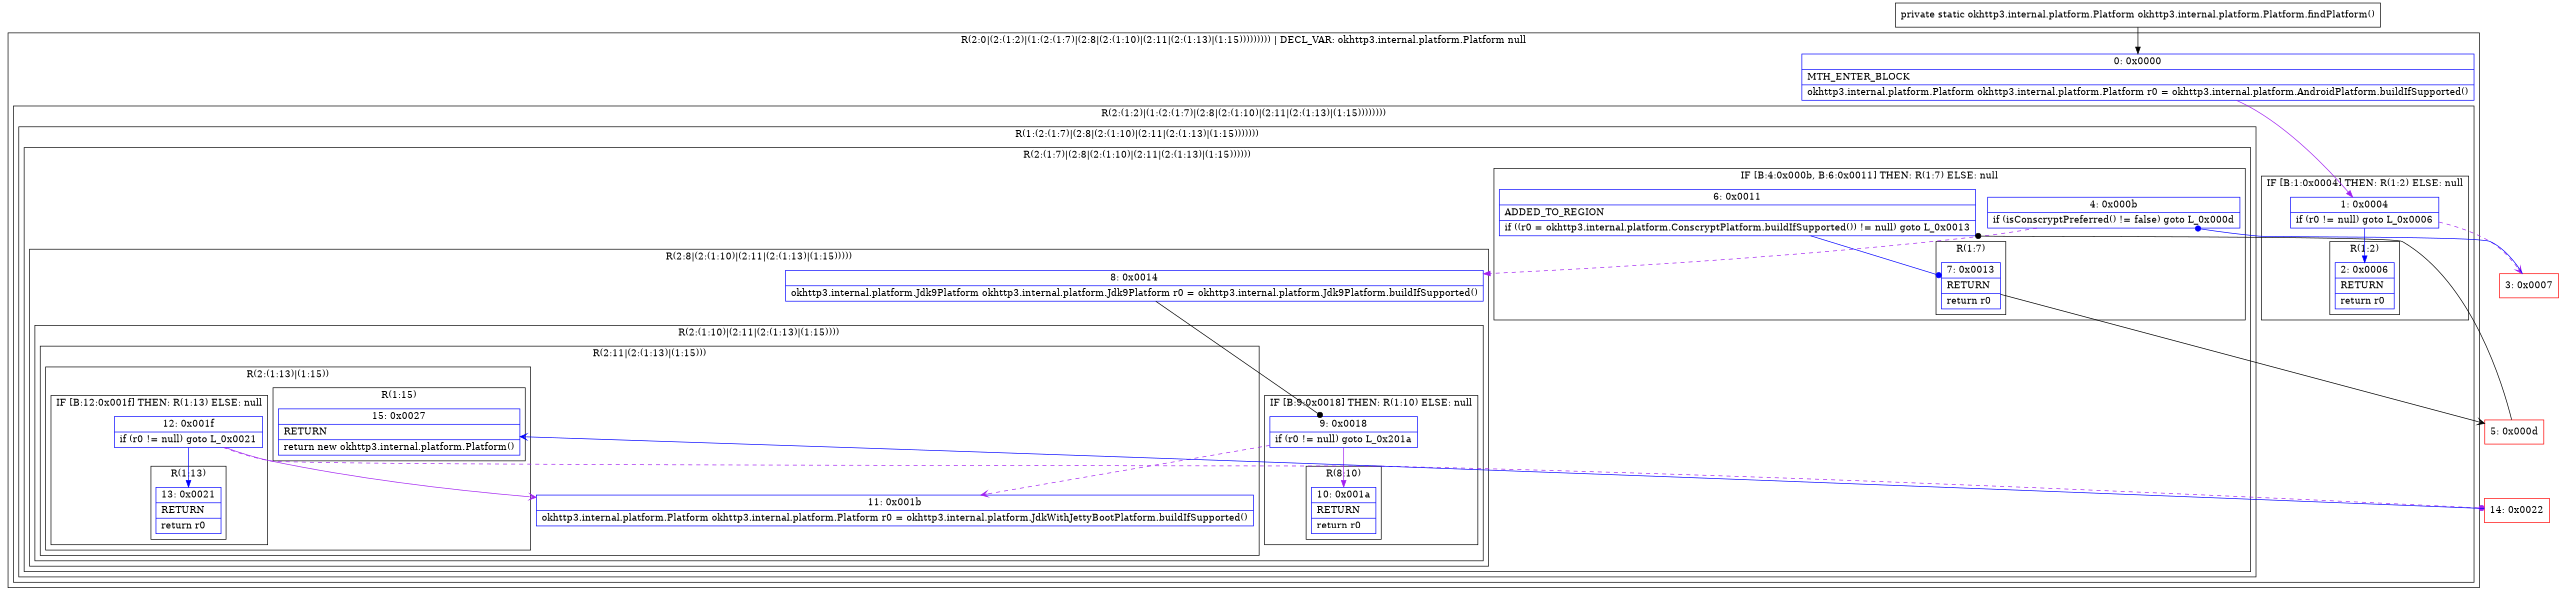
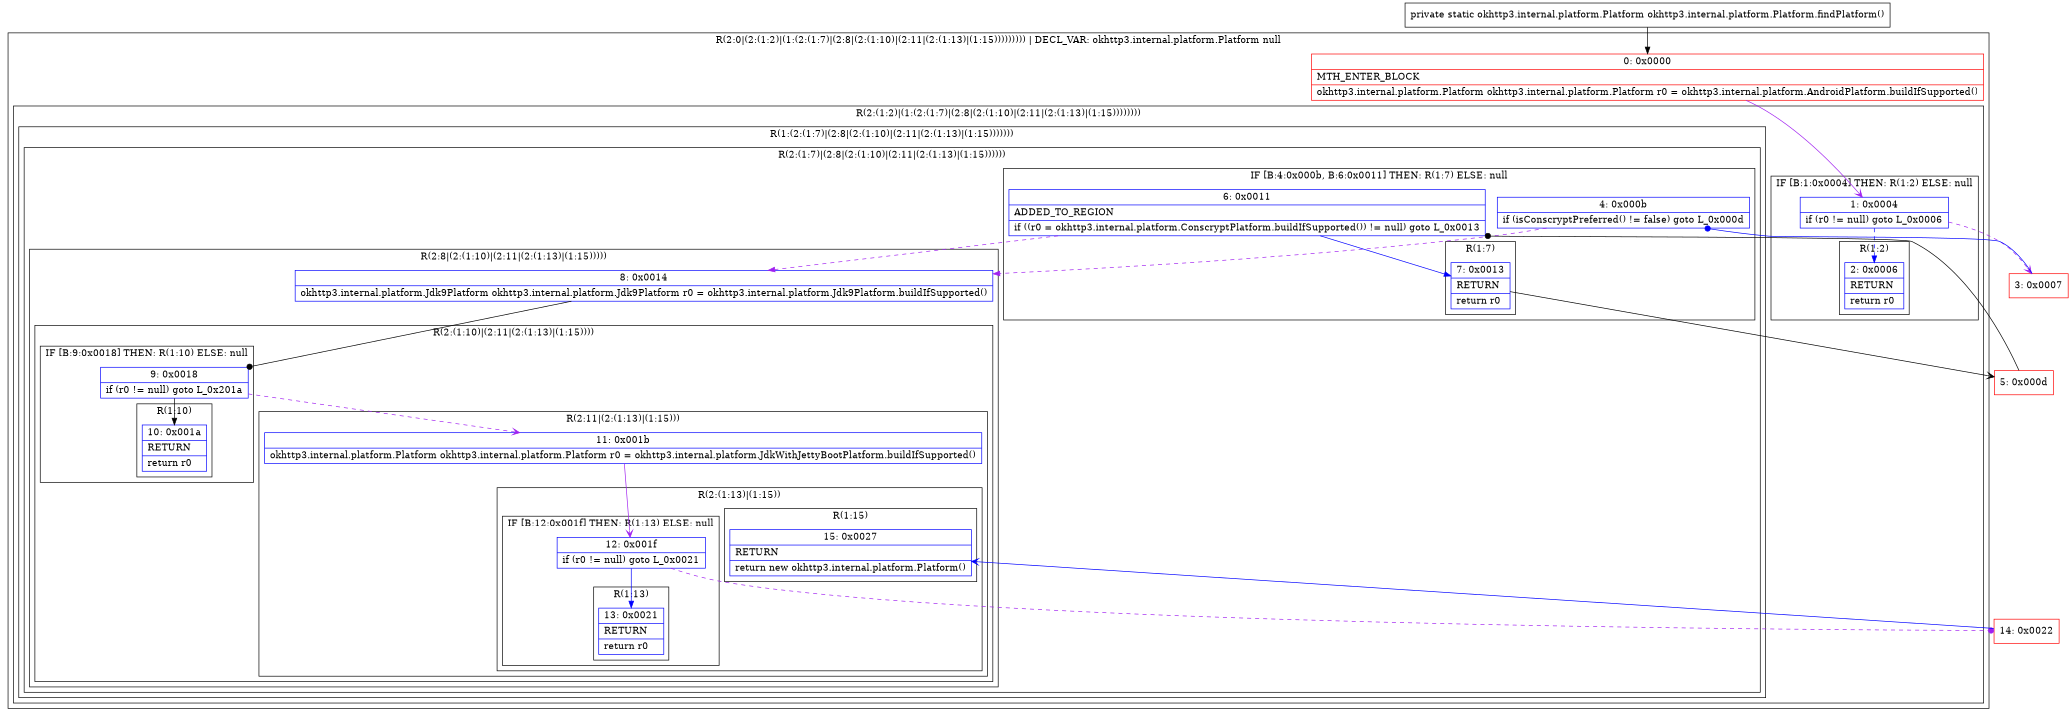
node "0: 0x0000": color blue -> red
edge "0: 0x0000" -> "1: 0x0004": arrowhead normal -> vee
edge "1: 0x0004" -> "2: 0x0006": style solid -> dashed
edge "6: 0x0011" -> "8: 0x0014": added
edge "6: 0x0011" -> "7: 0x0013": arrowhead dot -> normal
edge "9: 0x0018" -> "10: 0x001a": color purple -> black
cluster "R(8:10)": label "R(8:10)" -> "R(1:10)"
edge "12: 0x001f" -> "11: 0x001b": reversed
